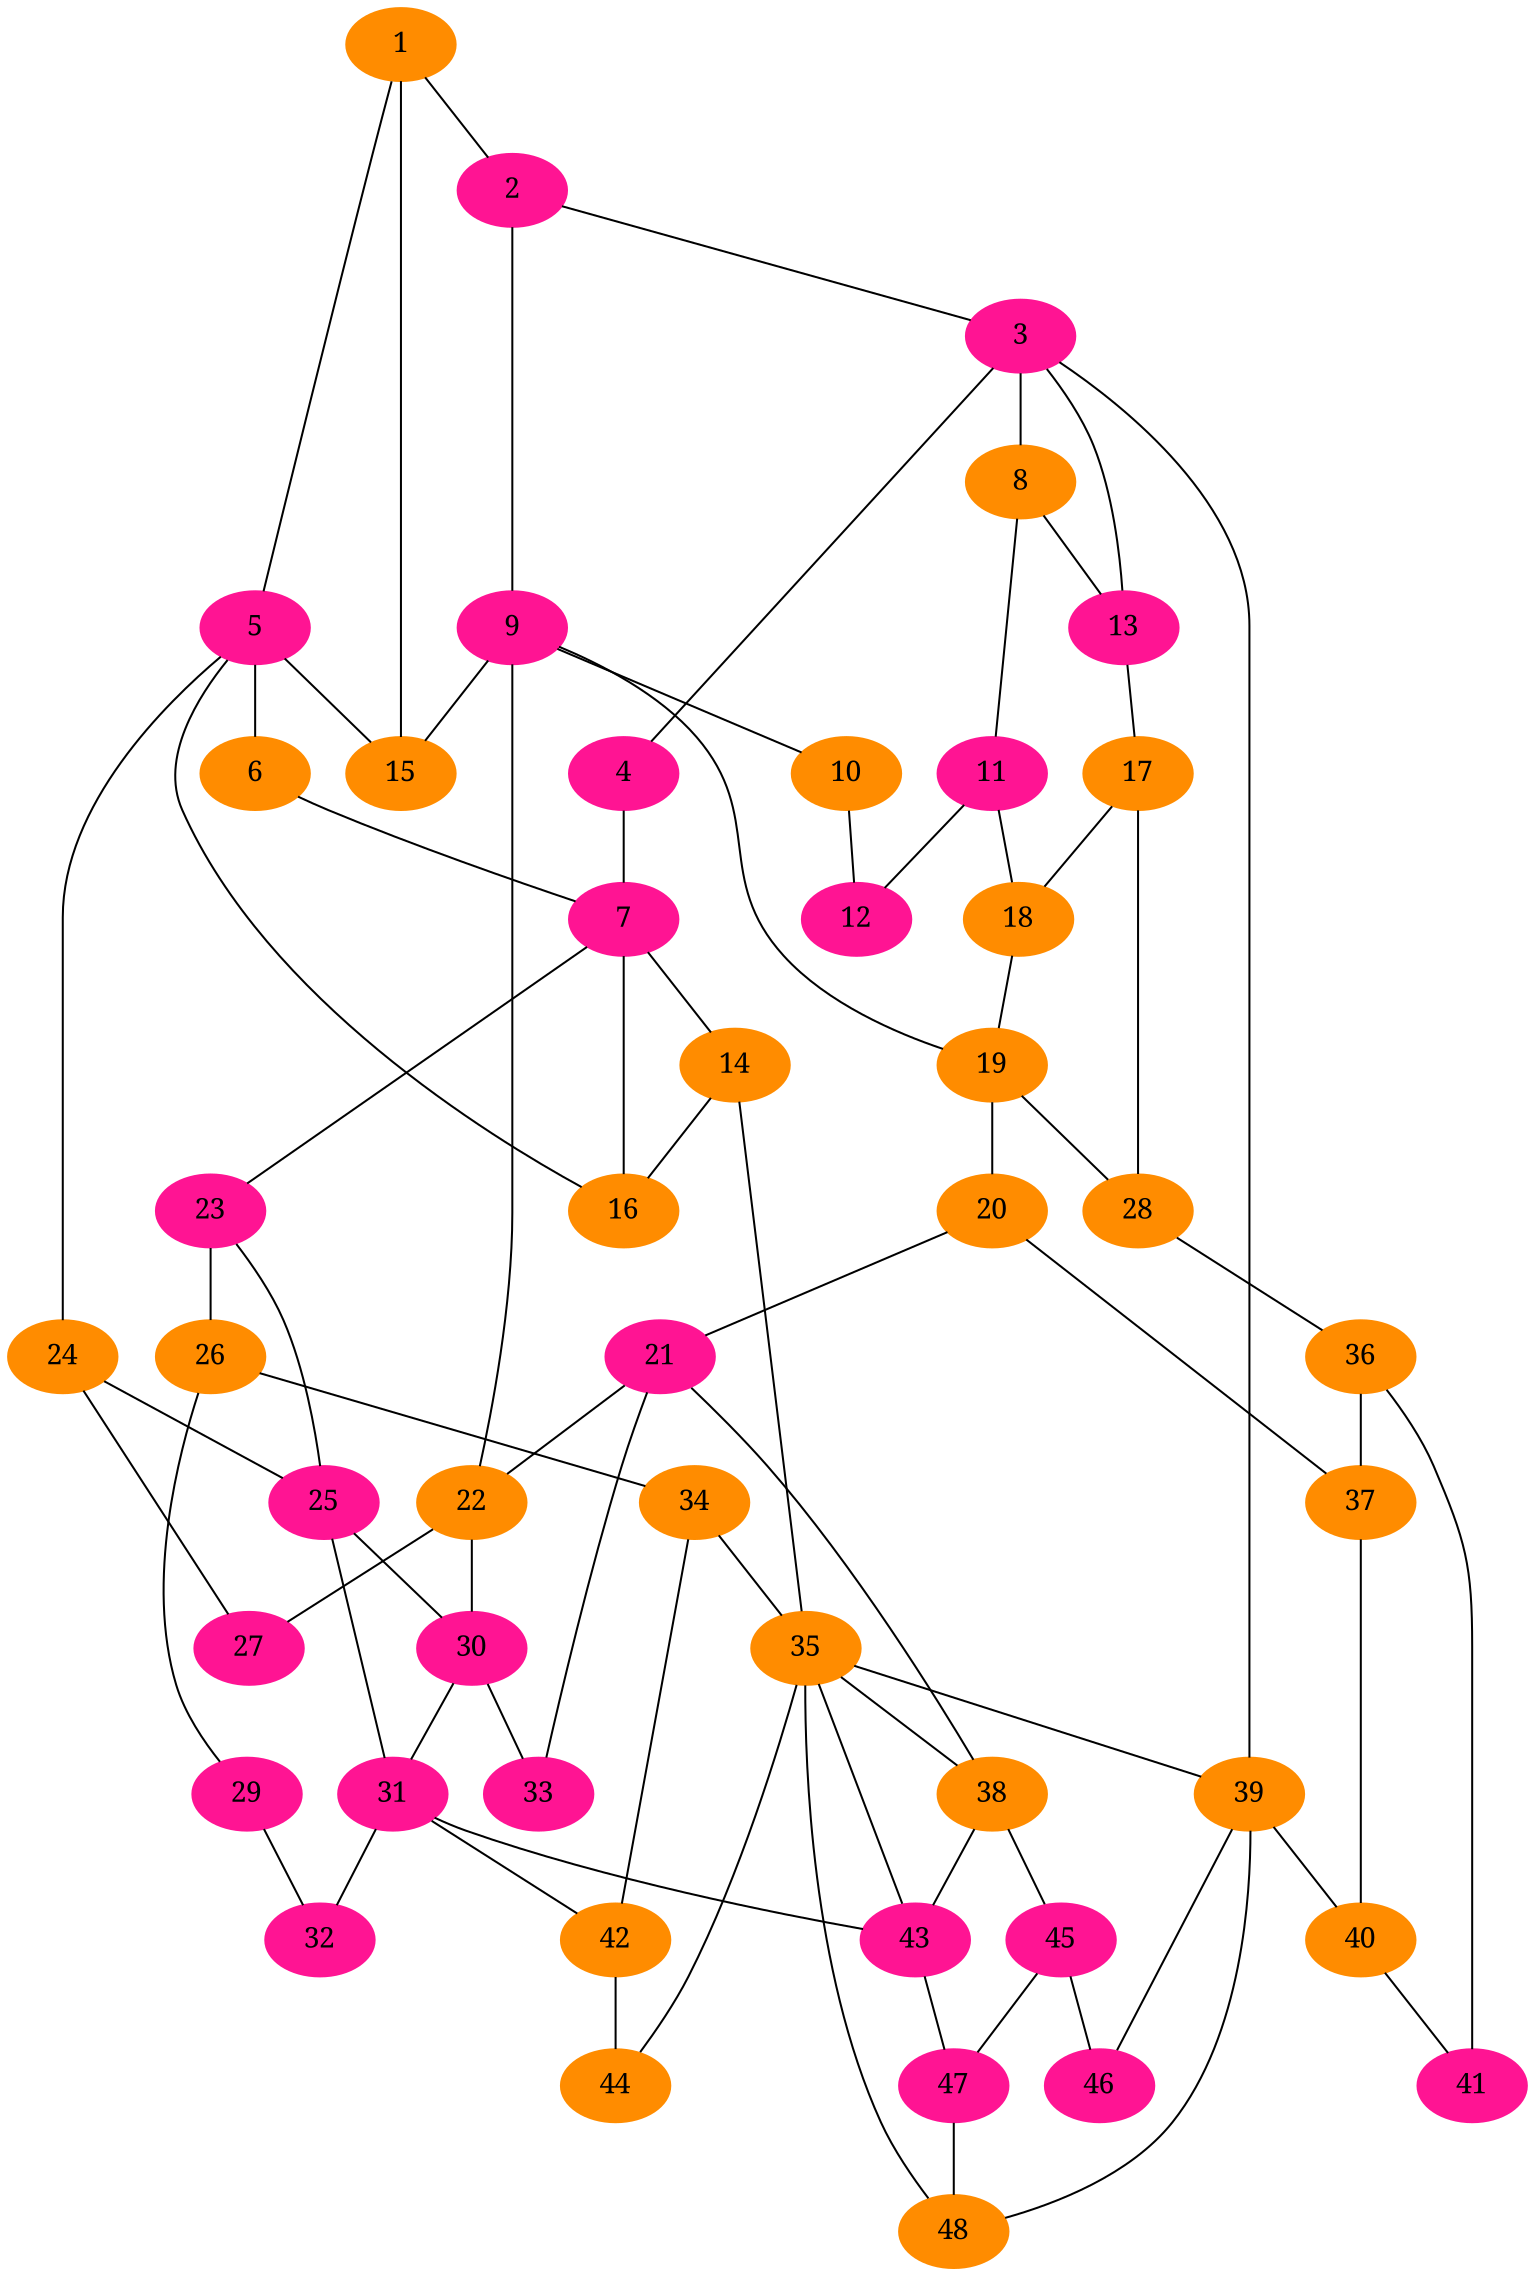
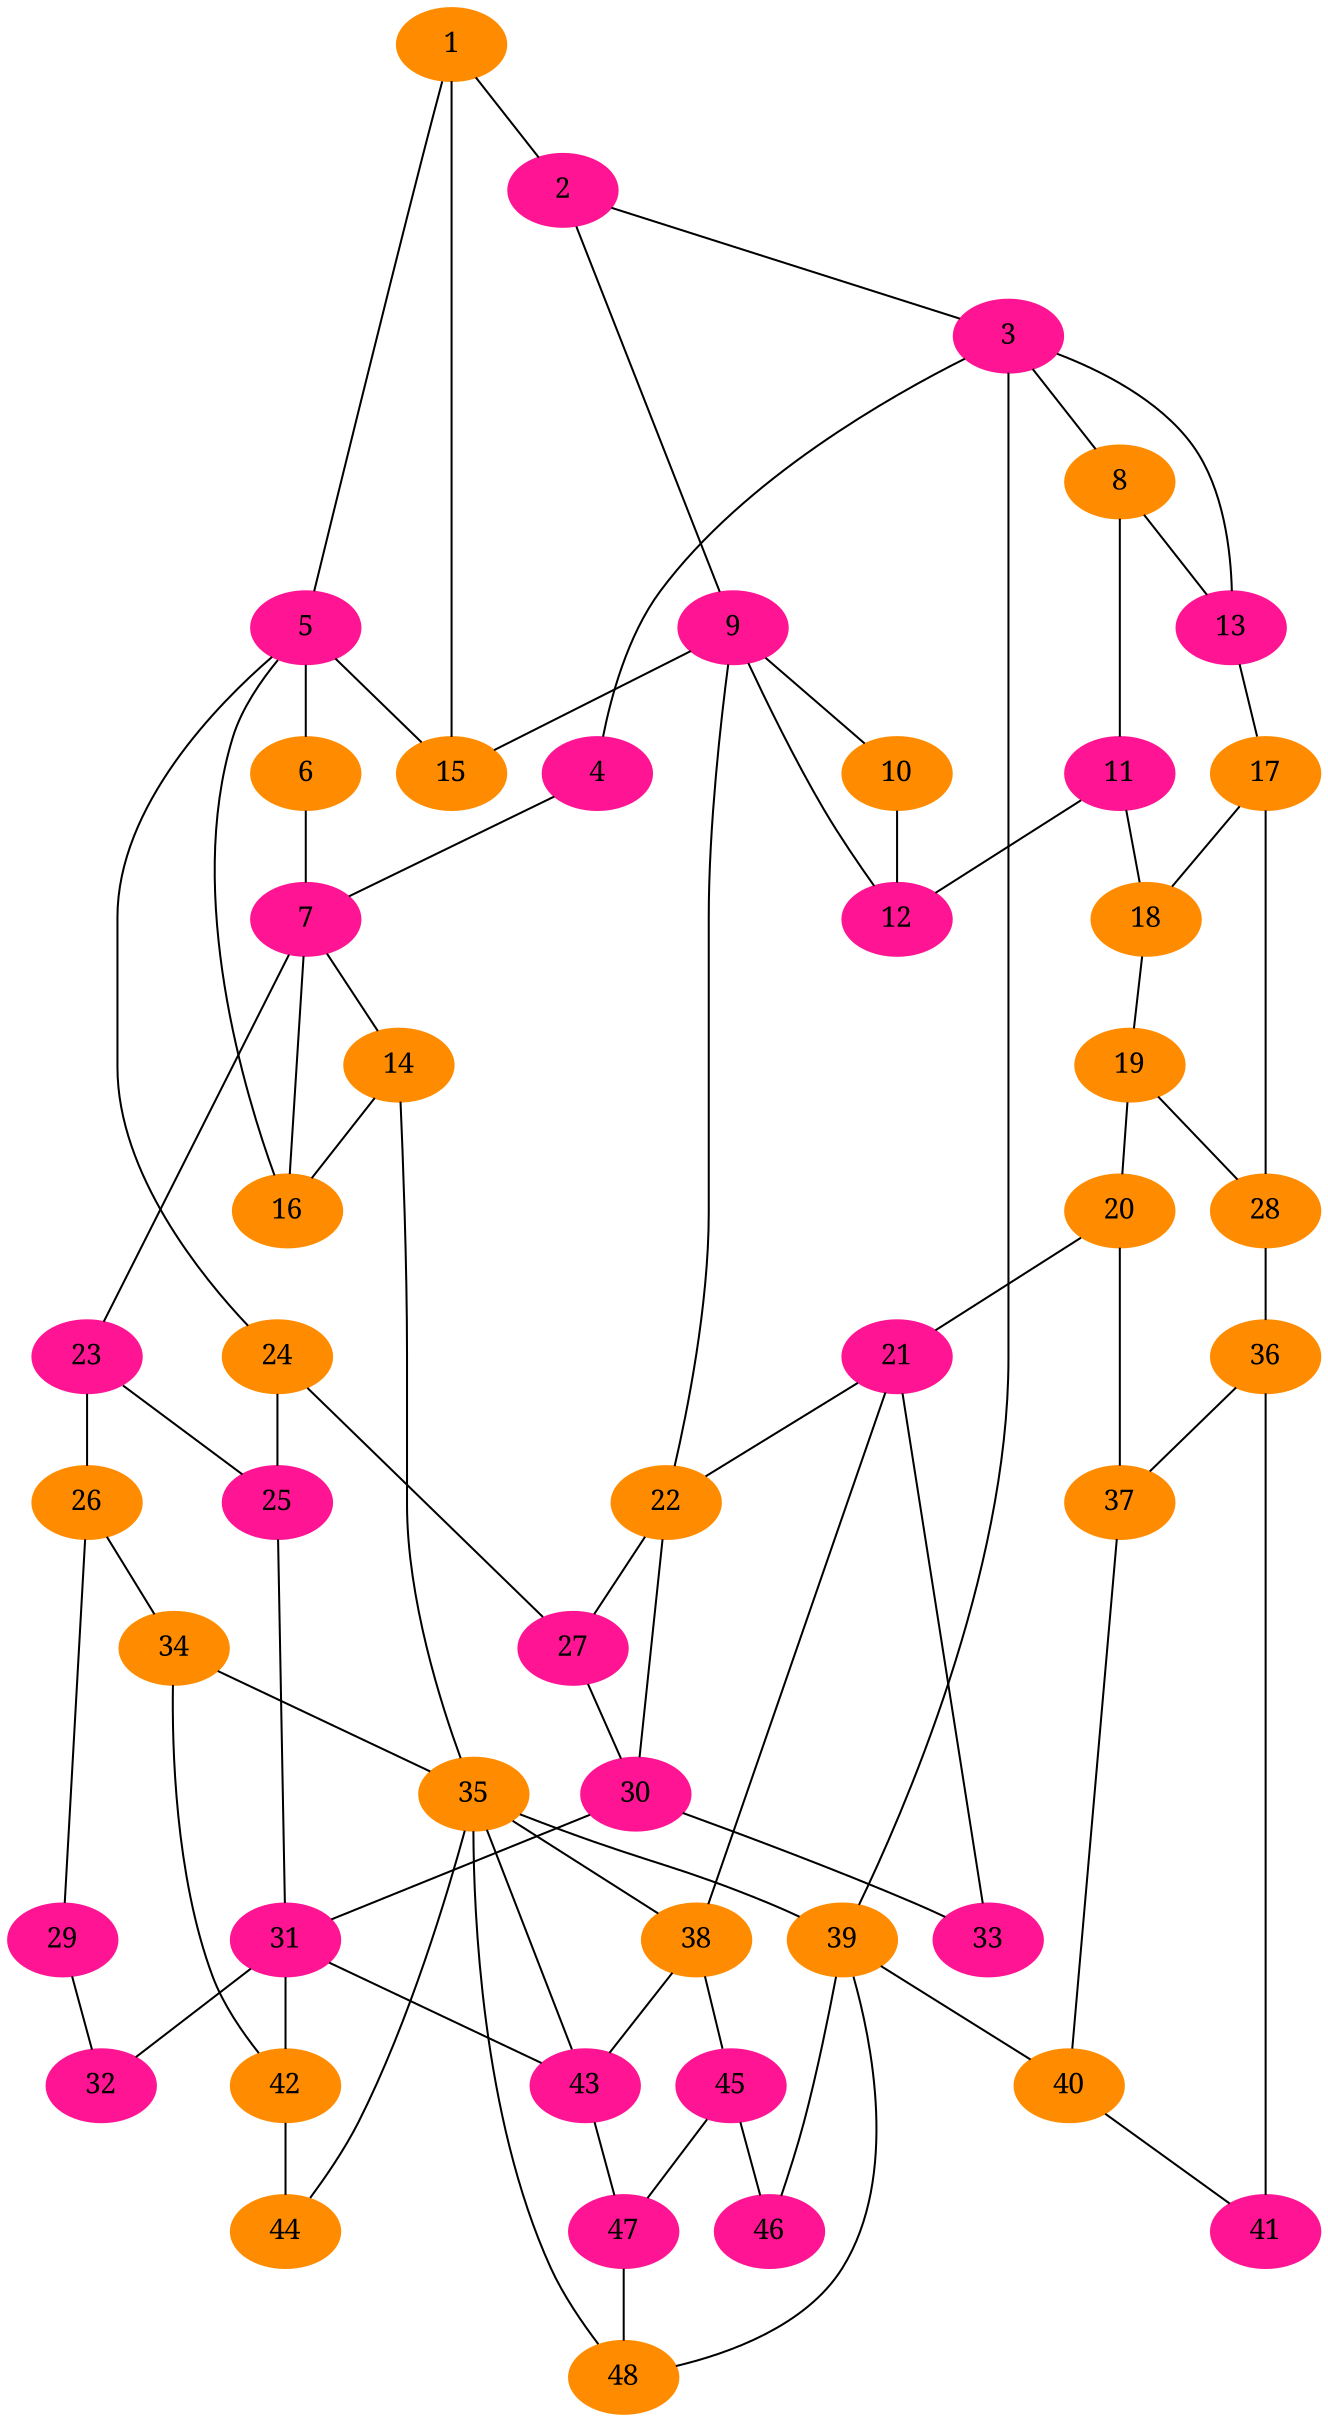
edge "9" -- "19": now "9" -- "12"
edge "25" -- "30": now "27" -- "30"
